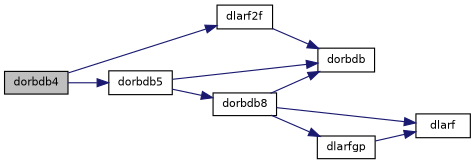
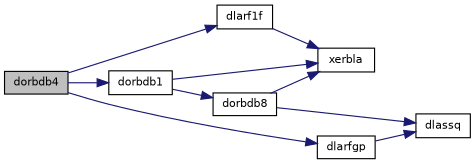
node "dlarf2f": label "dlarf2f" -> "dlarf1f"
node "dorbdb": label "dorbdb" -> "xerbla"
node "dorbdb5": label "dorbdb5" -> "dorbdb1"
edge "dorbdb8" -> "dlarfgp": now "dorbdb4" -> "dlarfgp"
node "dlarf": label "dlarf" -> "dlassq"
